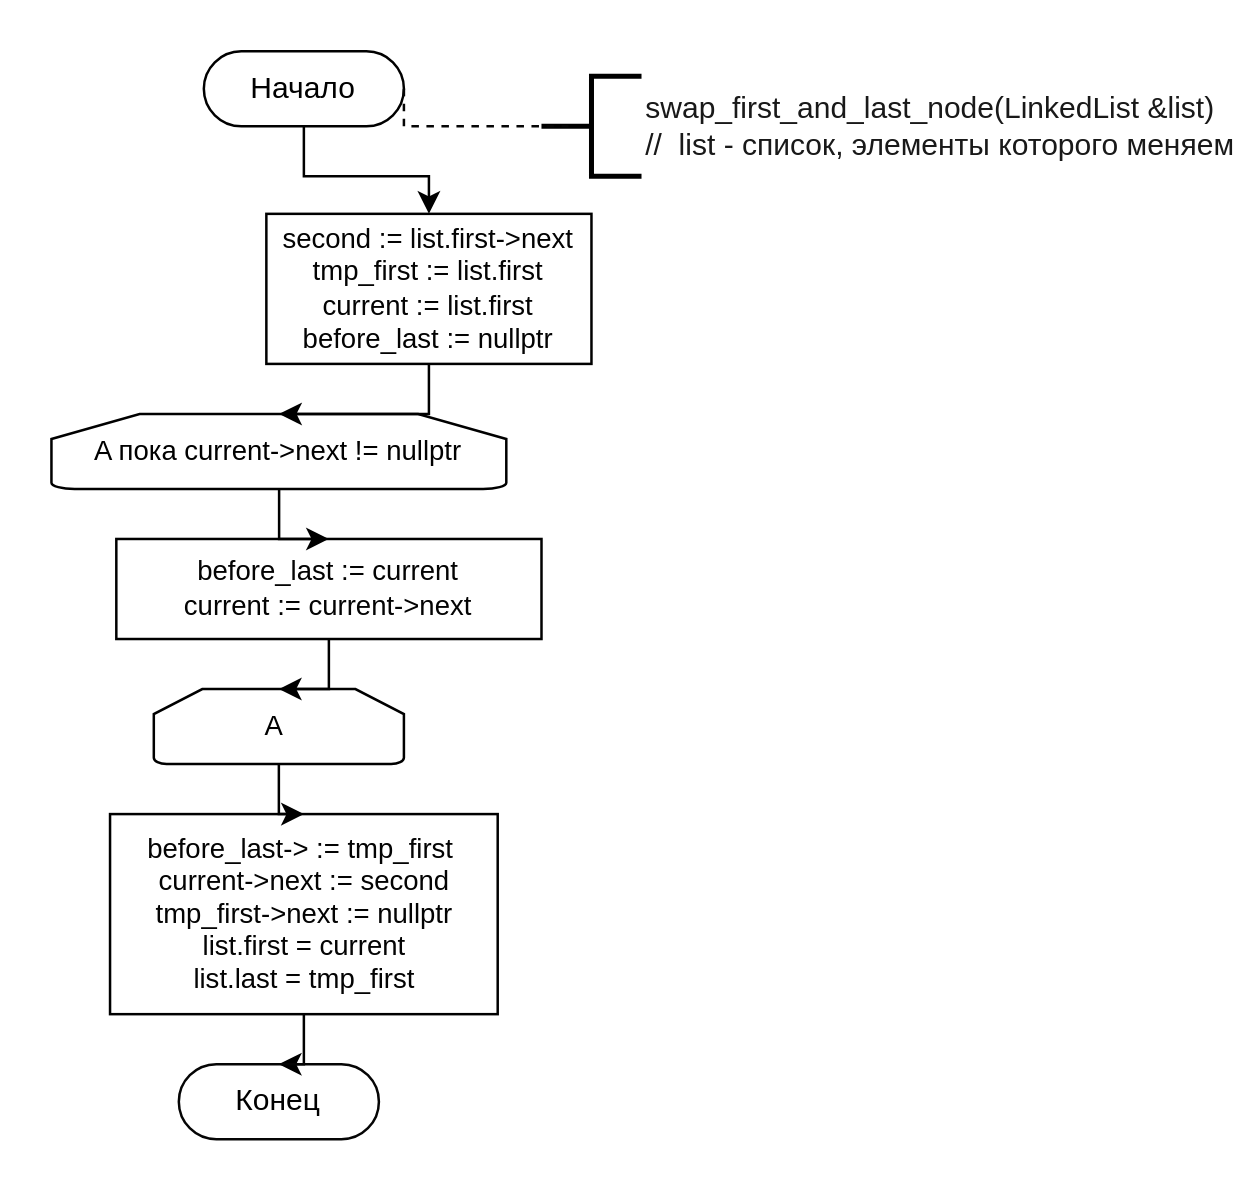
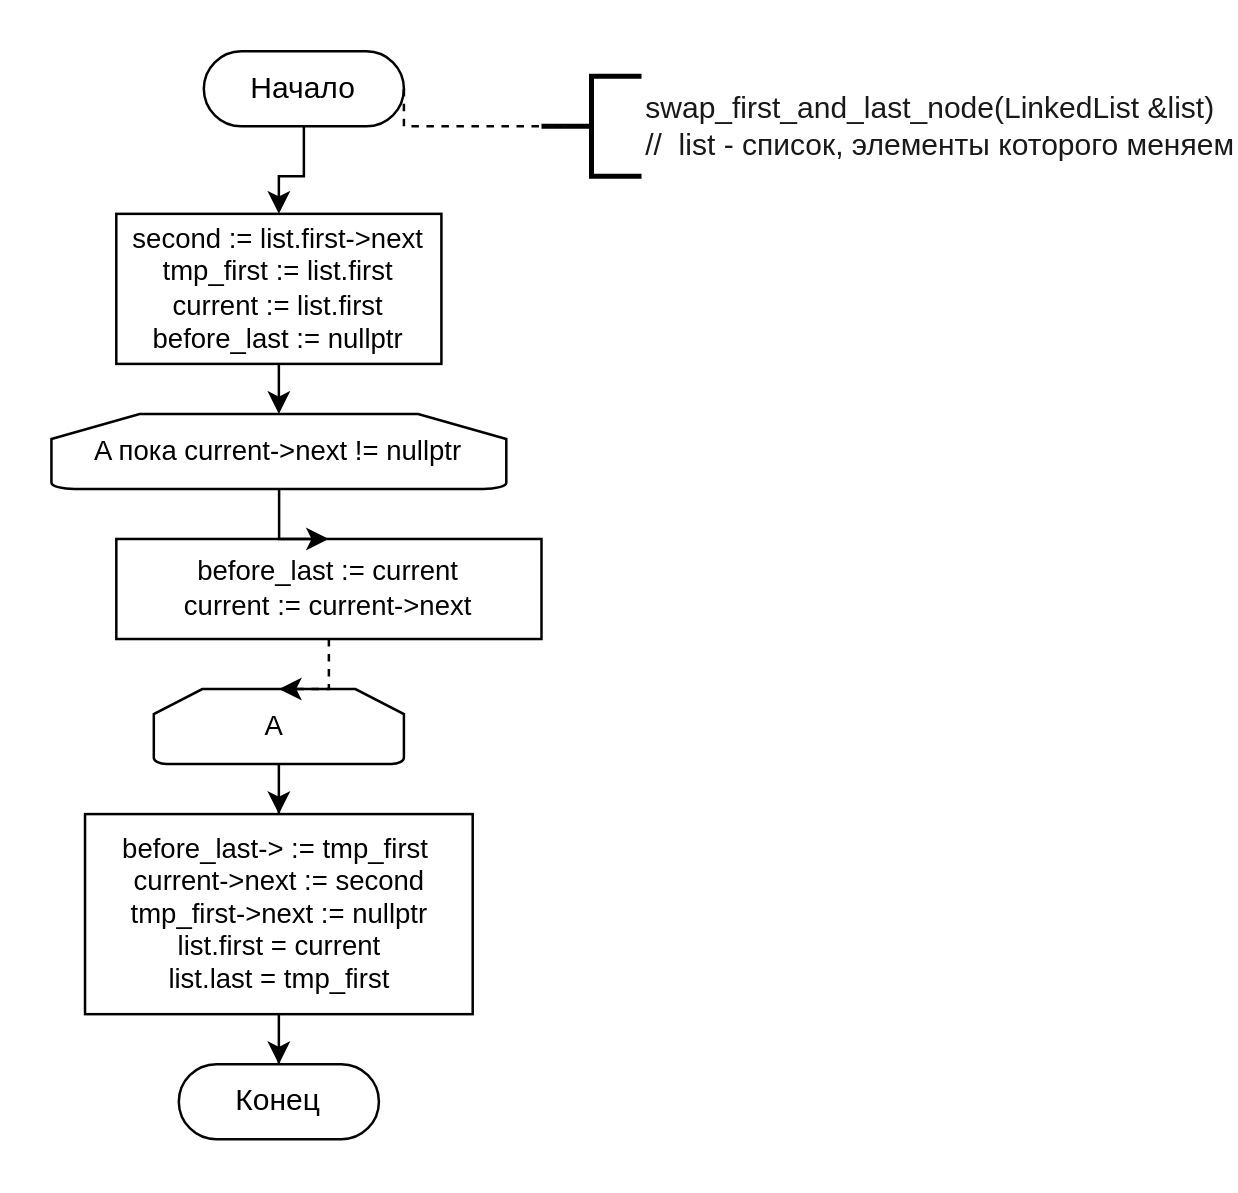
node "second := list.first->next tmp_first := list.first current := list.first before_last := nullptr": moved (429, 289) -> (279, 289)
edge "before_last := current current := current->next" -> "A": style solid -> dashed
node "before_last-> := tmp_first current->next := second tmp_first->next := nullptr list.first = current list.last = tmp_first": moved (304, 914) -> (279, 914)
